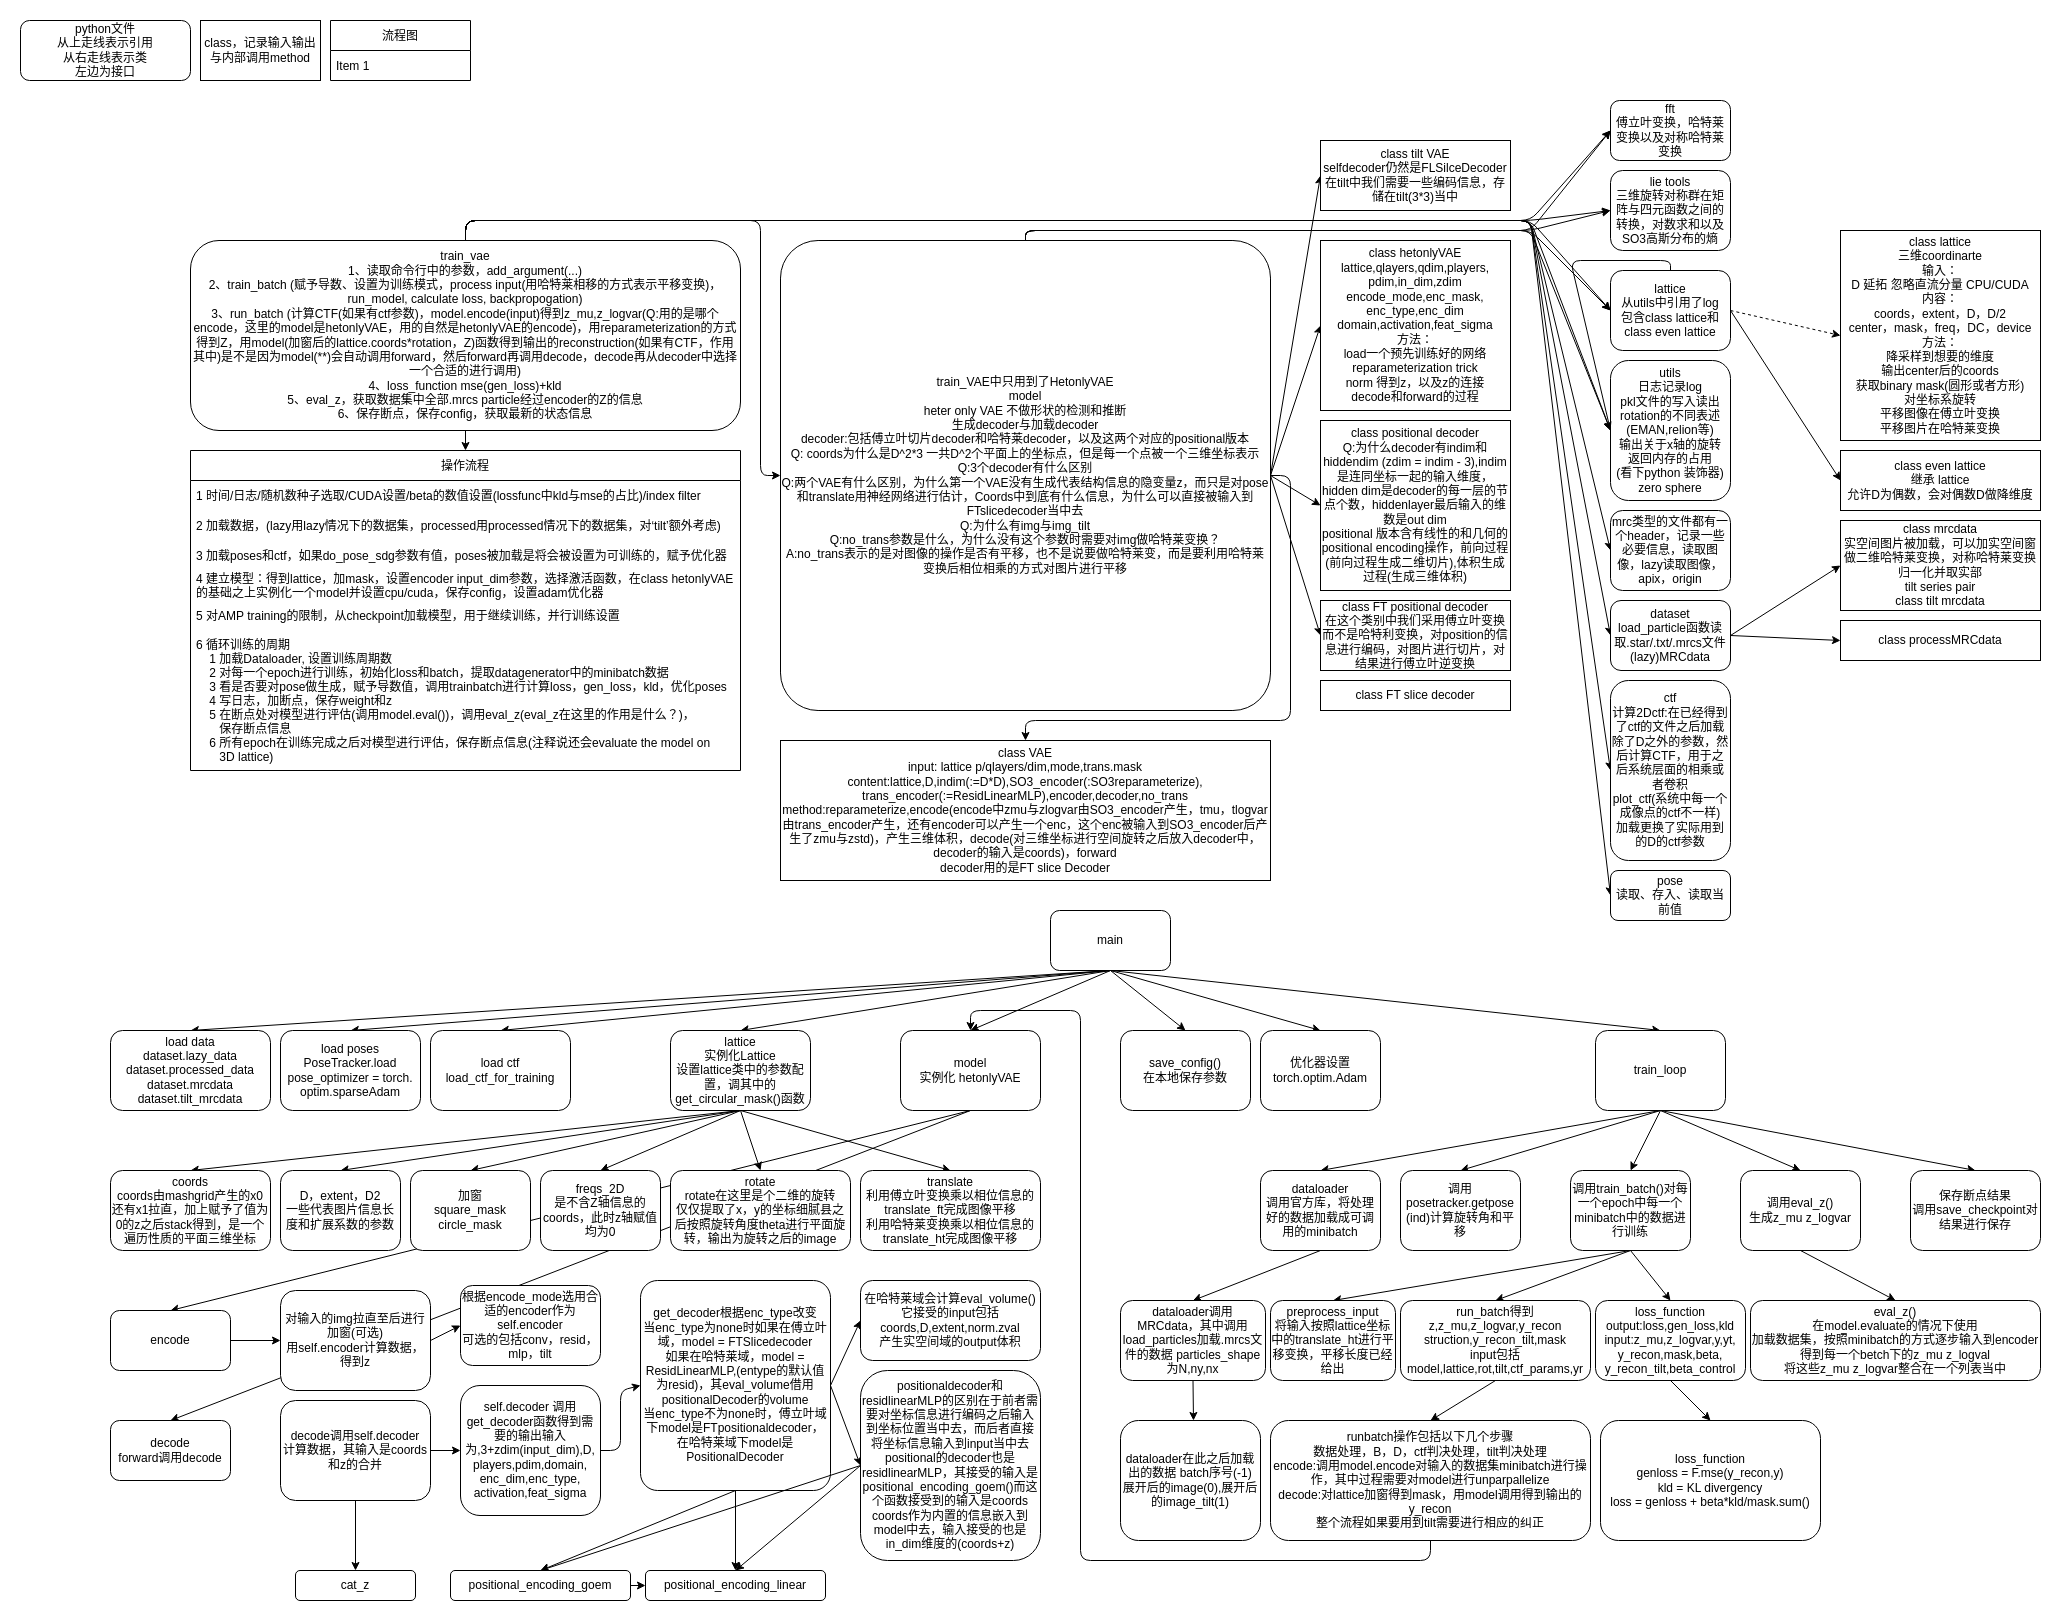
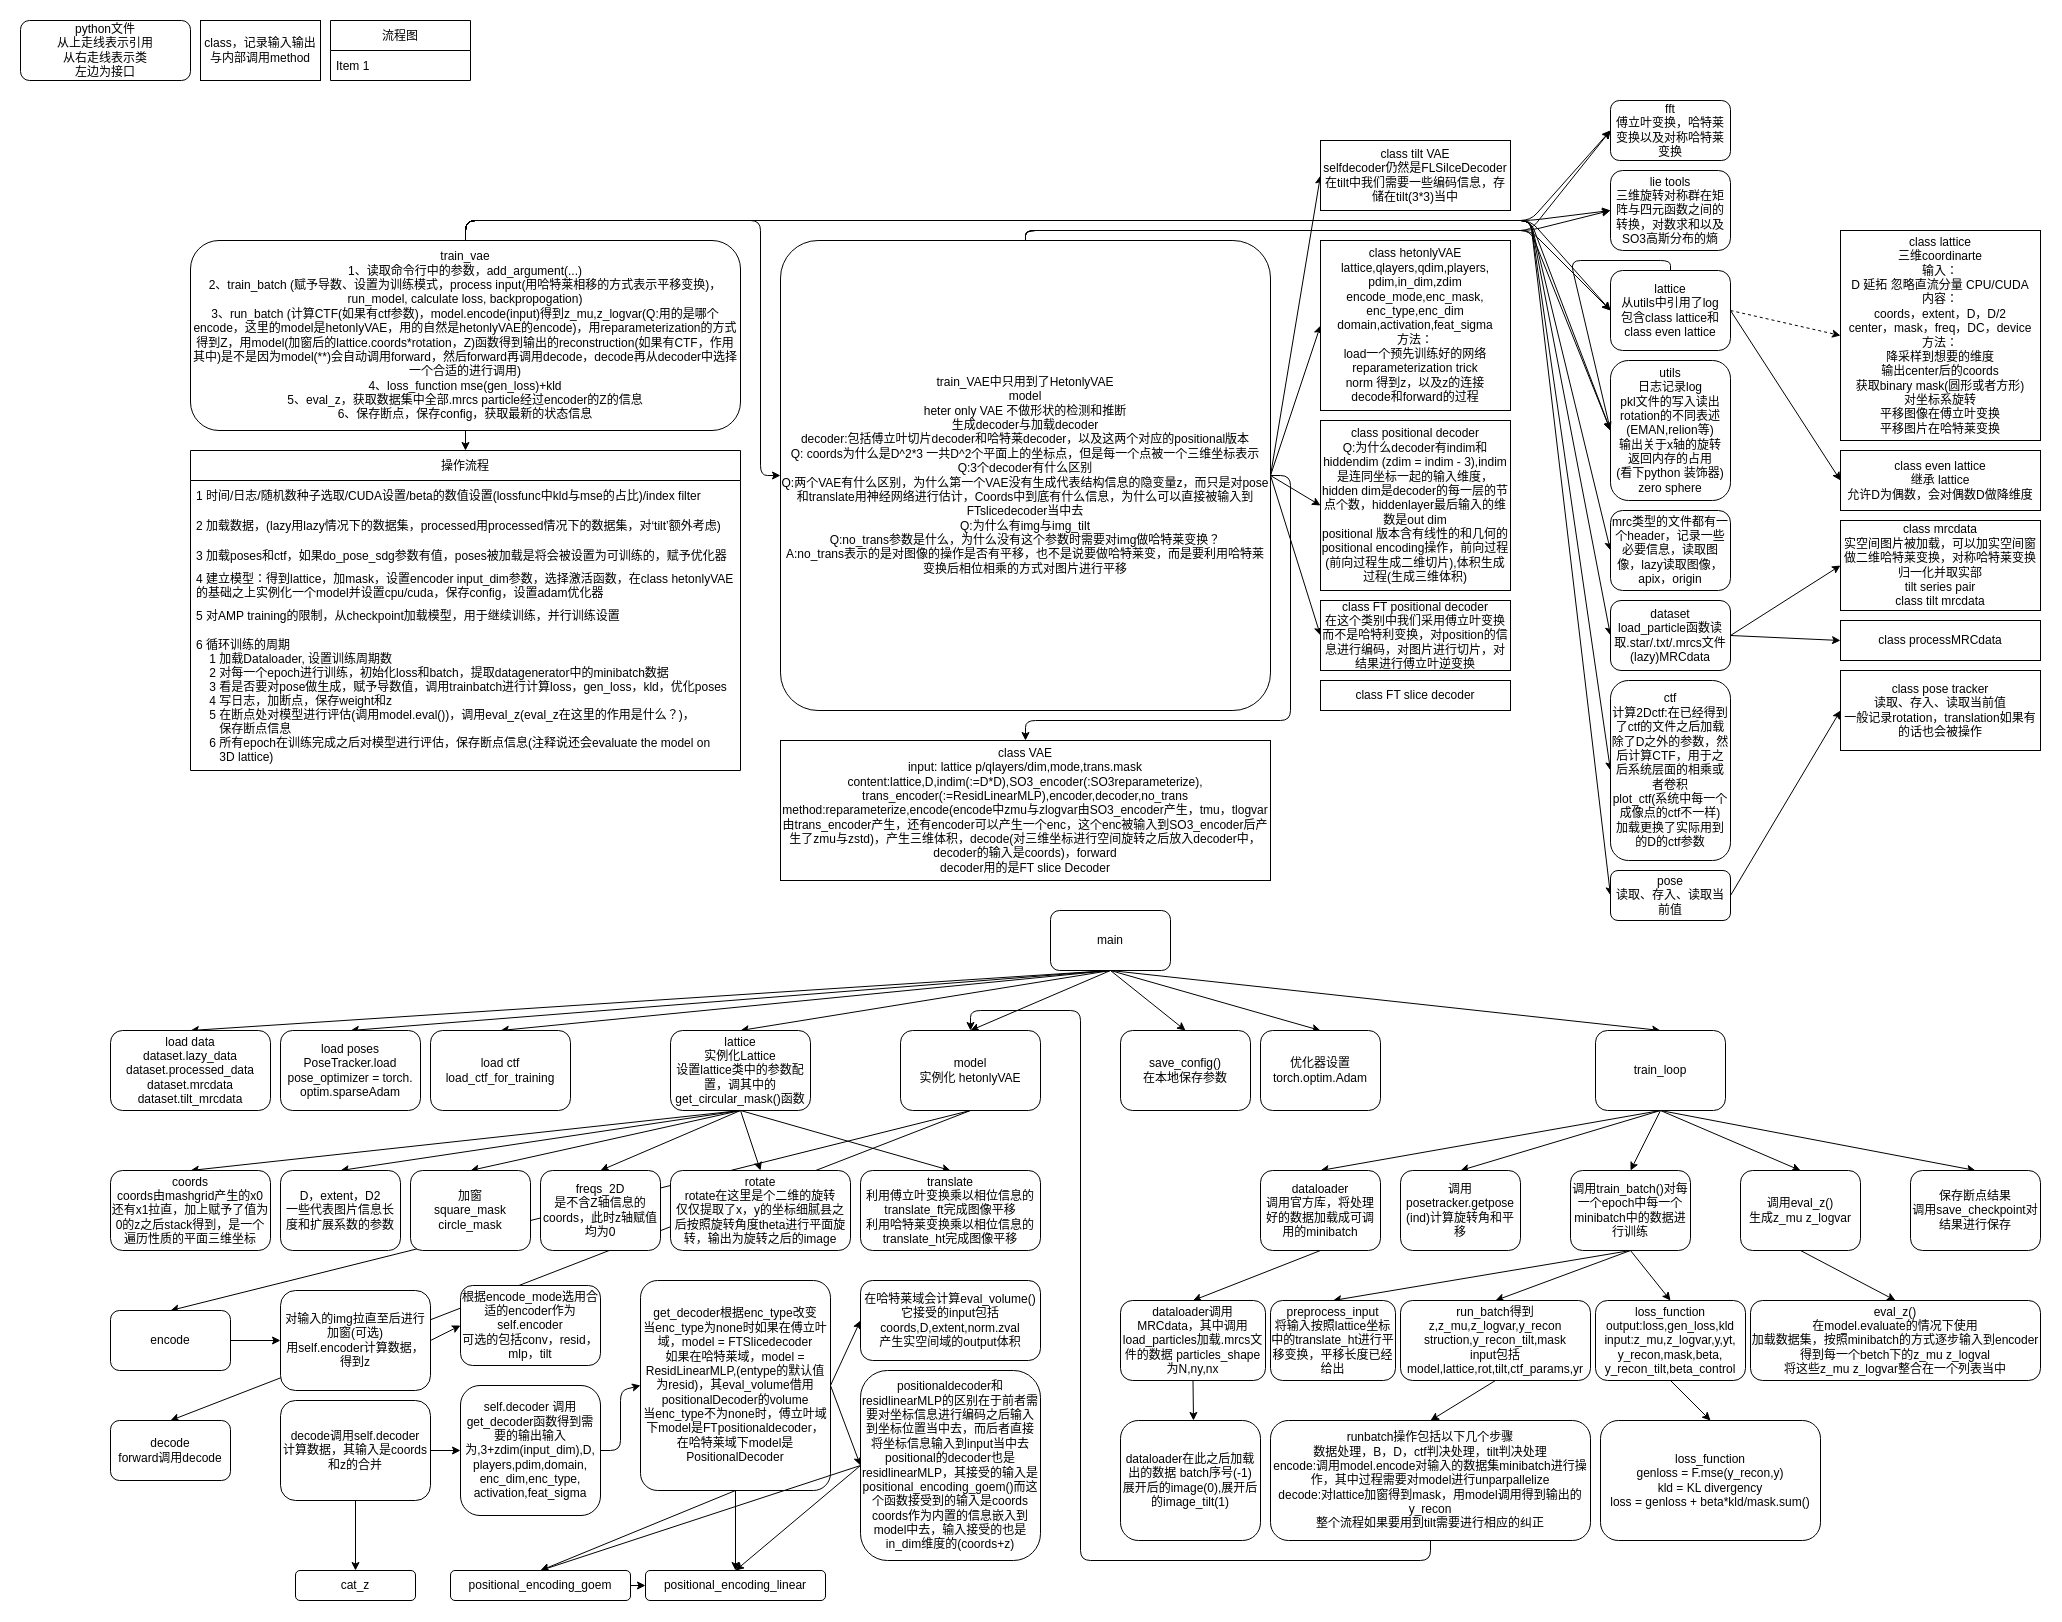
node "class pose tracker 读取、存入、读取当前值 一般记录rotation，translation如果有的话也会被操作": added
edge "pose 读取、存入、读取当前值" -> "class pose tracker 读取、存入、读取当前值 一般记录rotation，translation如果有的话也会被操作": added
